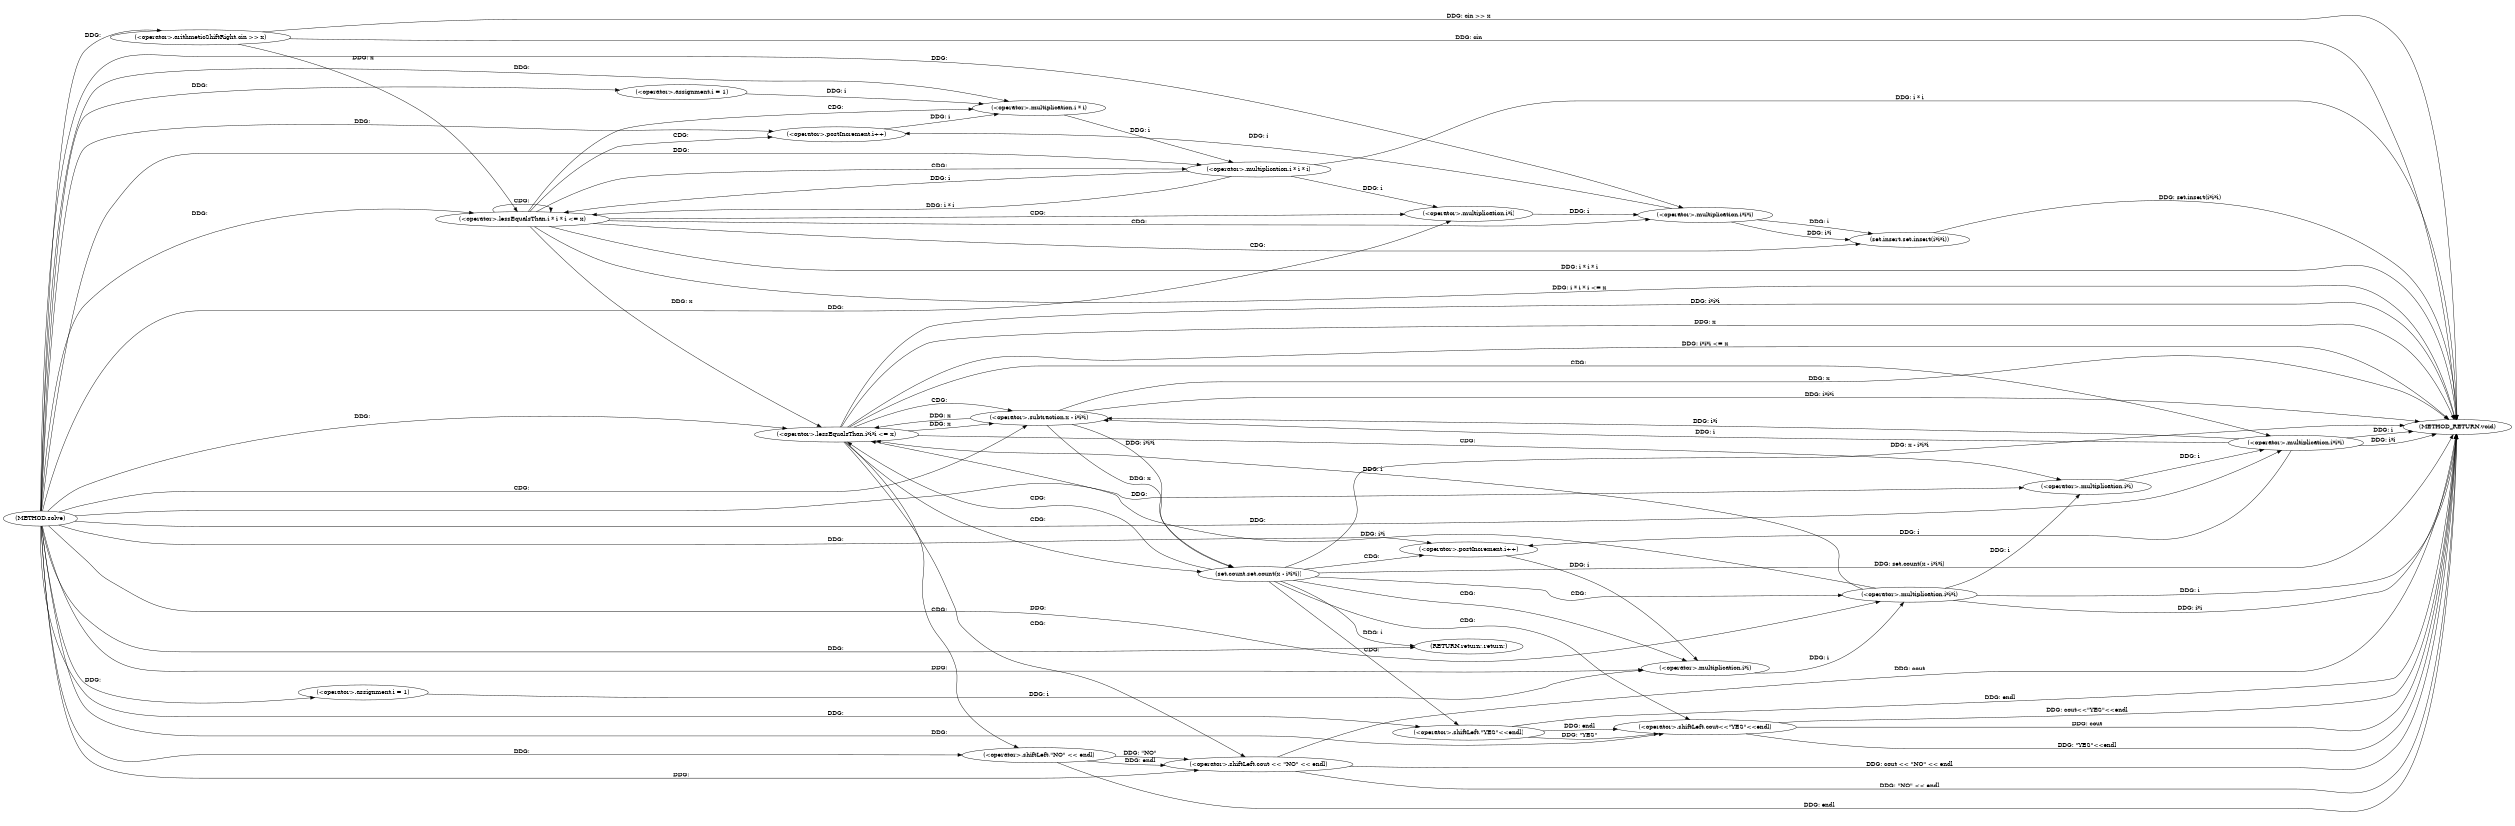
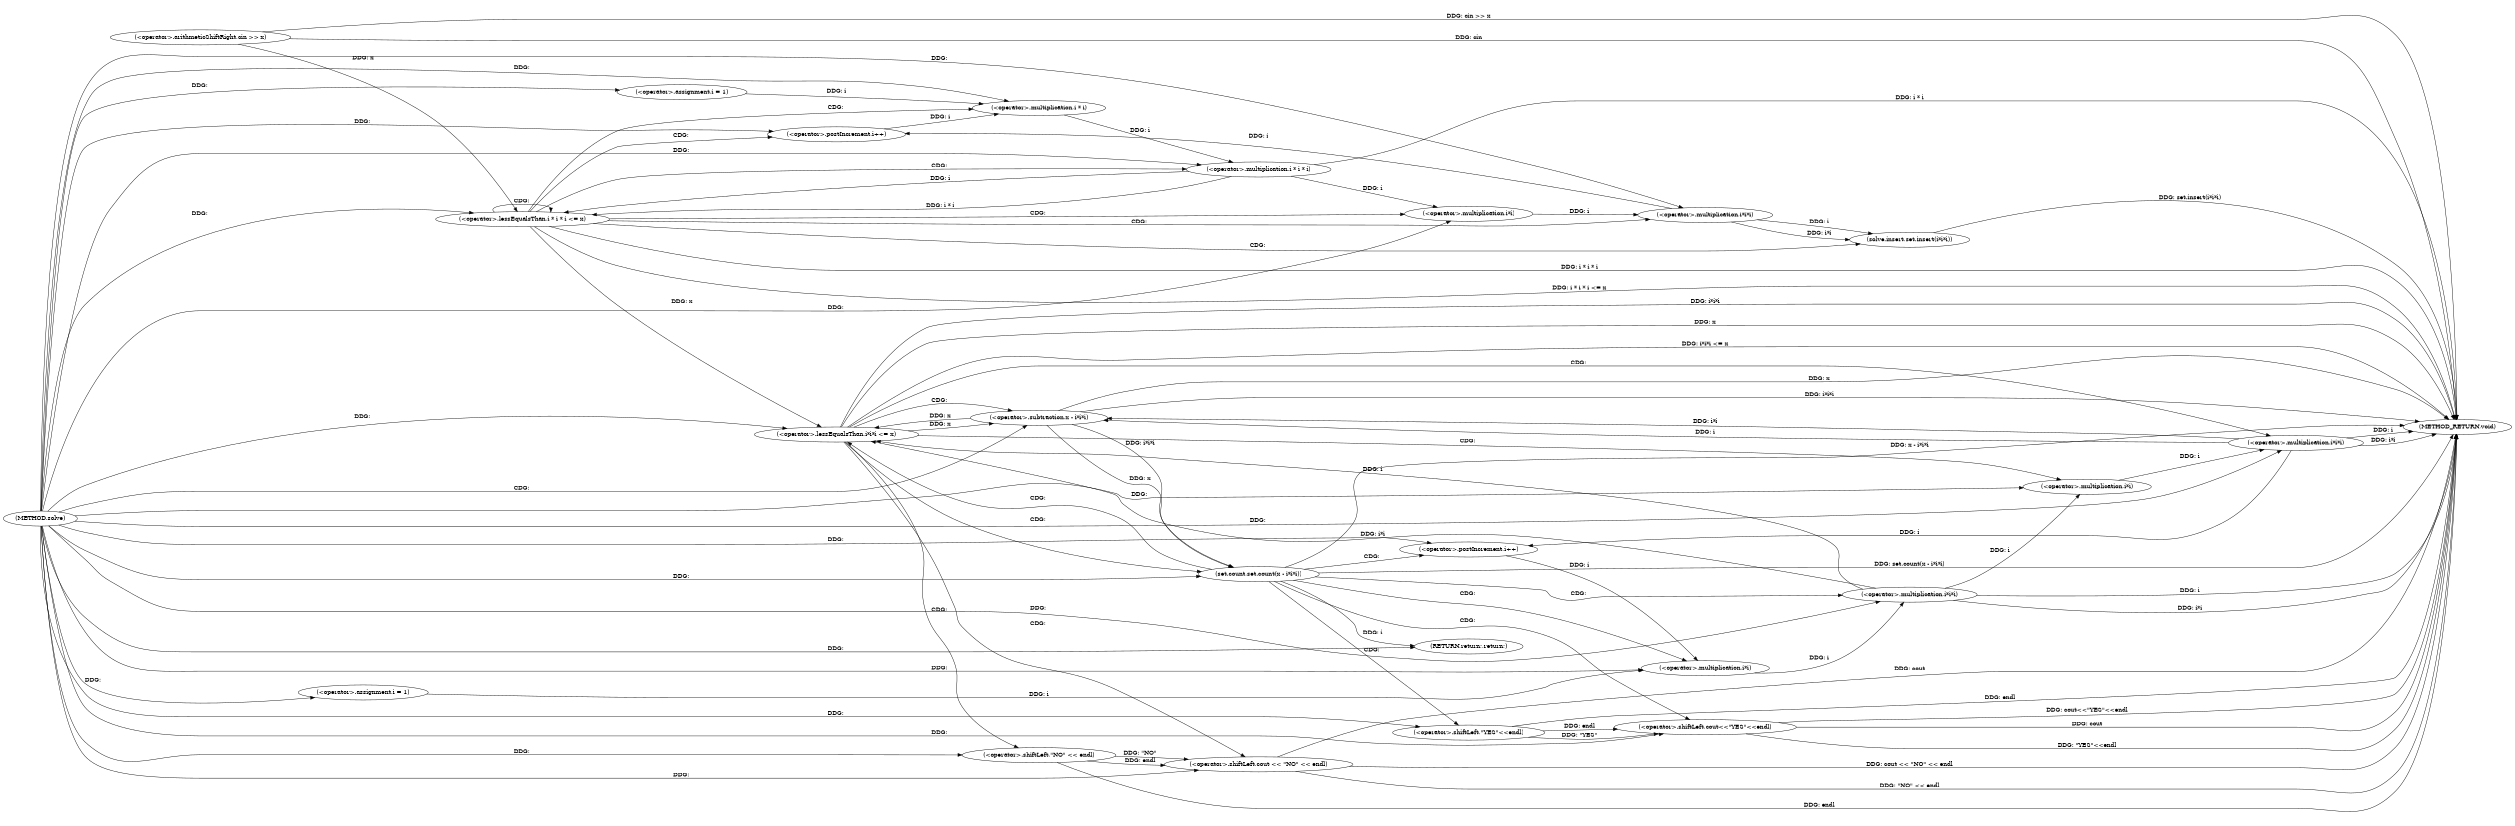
edge "(METHOD,solve)" -> "(<operator>.arithmeticShiftRight,cin >> x)": now "(METHOD,solve)" -> "(set.count,set.count(x - i*i*i))"
node "(set.insert,set.insert(i*i*i))": label "(set.insert,set.insert(i*i*i))" -> "(solve.insert,set.insert(i*i*i))"
